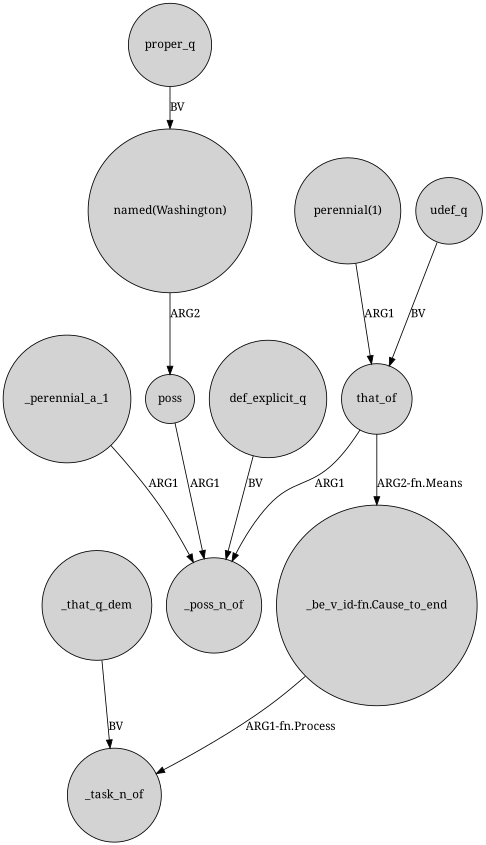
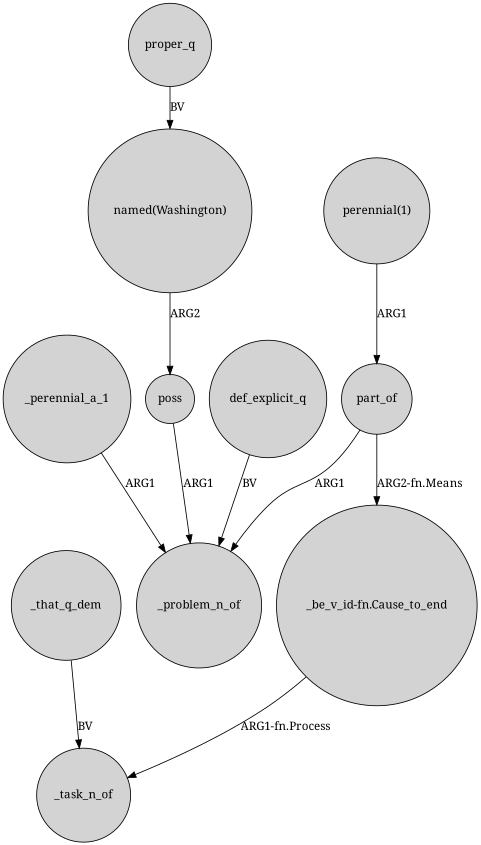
node "udef_q": removed
node "that_of": label "that_of" -> "part_of"
node "_poss_n_of": label "_poss_n_of" -> "_problem_n_of"
